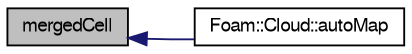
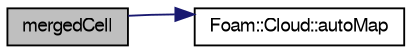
edge "Foam::Cloud::autoMap" -> "mergedCell": reversed
